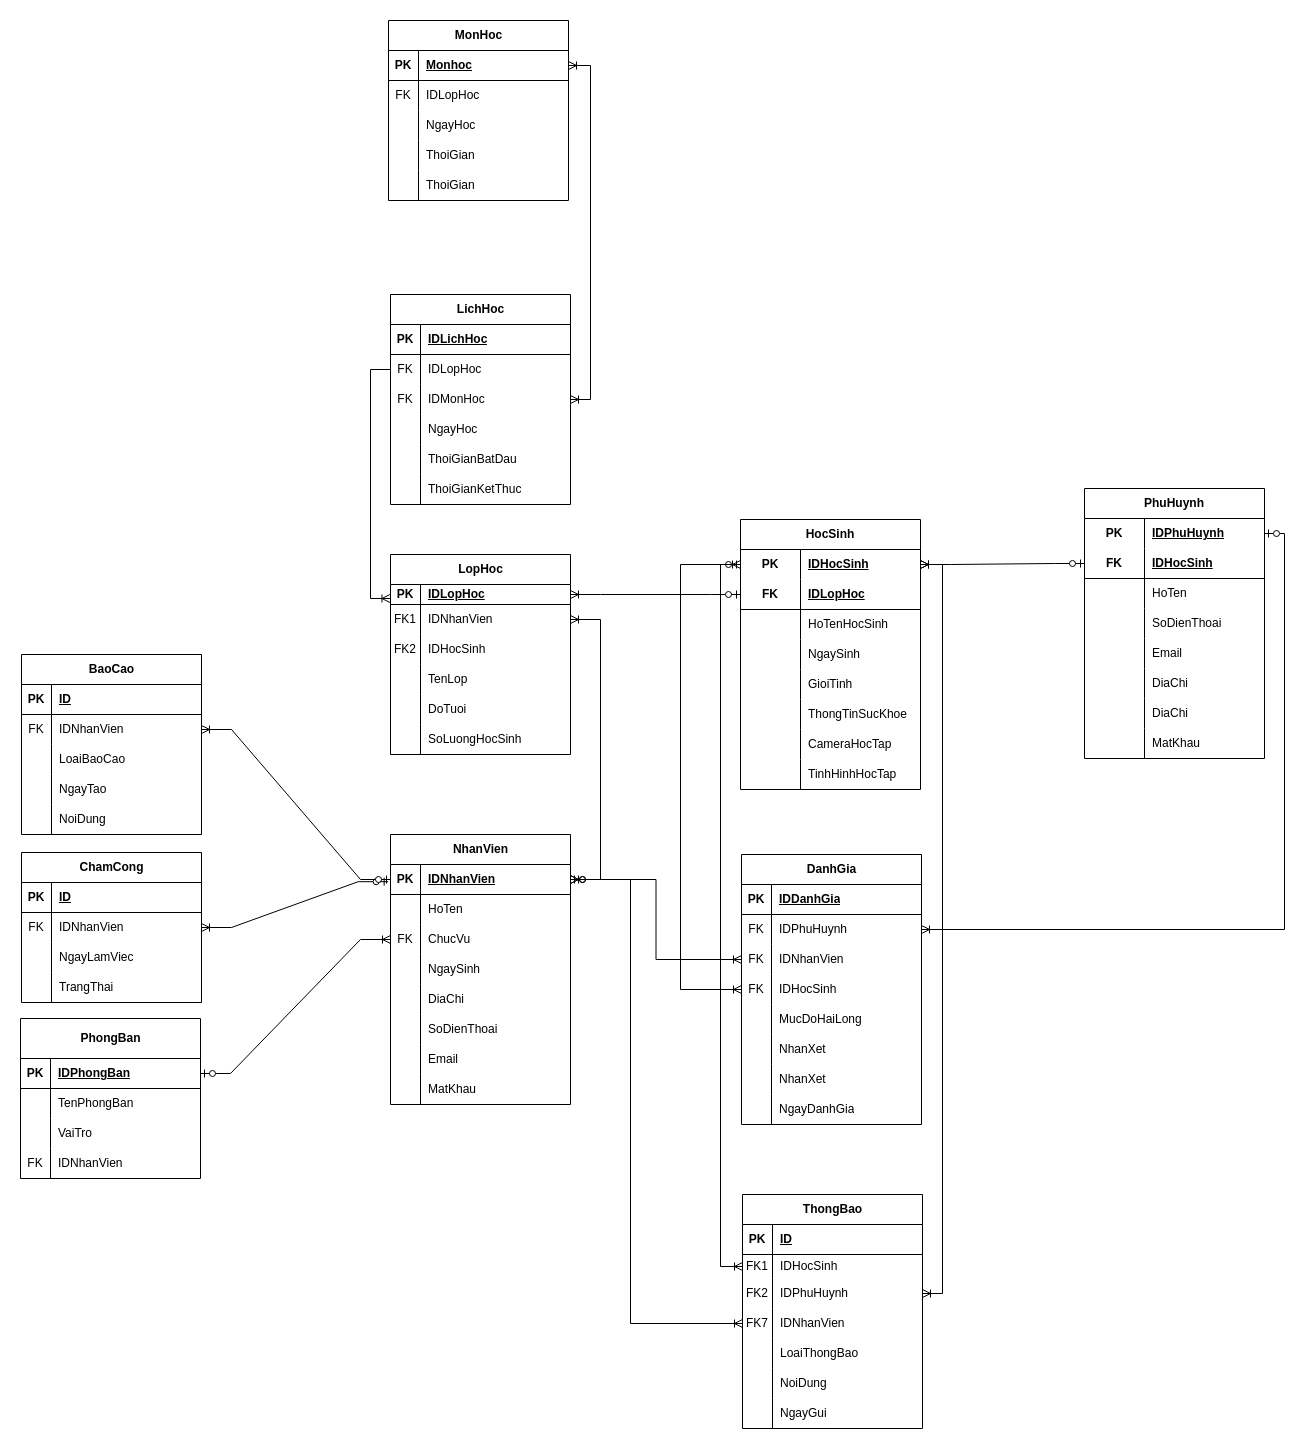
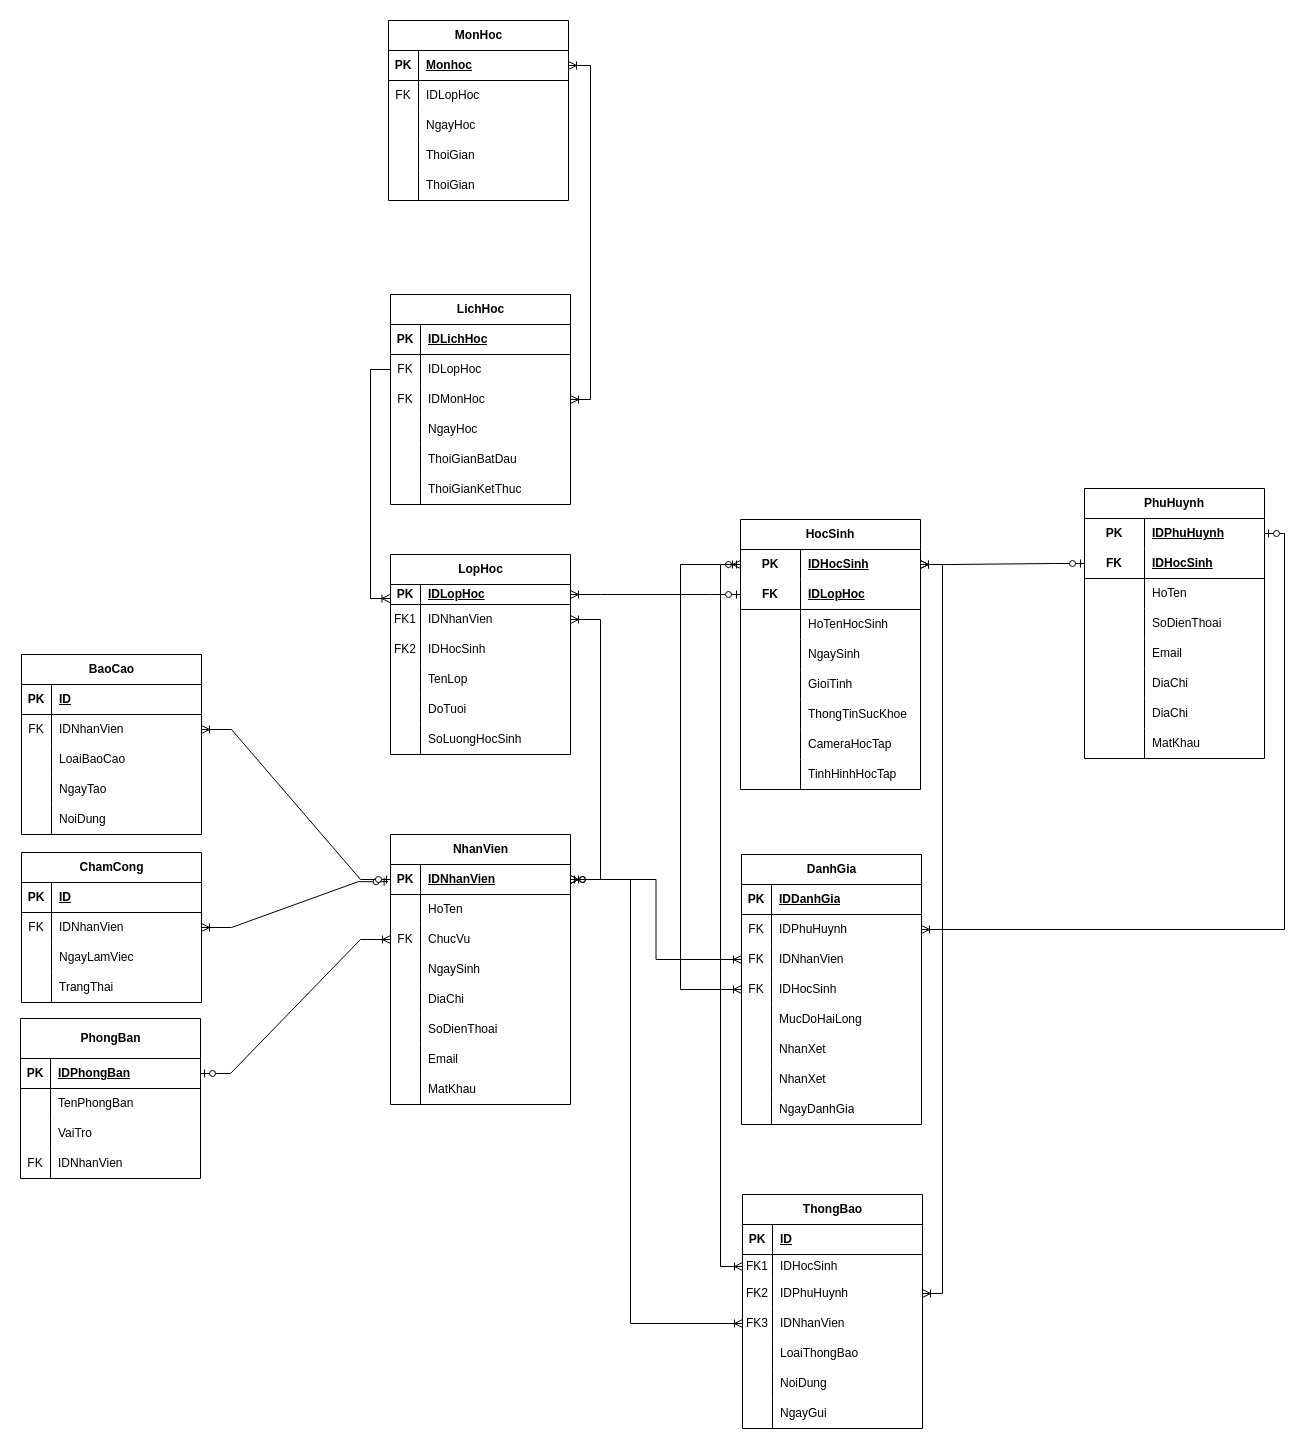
node "FK7": label "FK7" -> "FK3"
